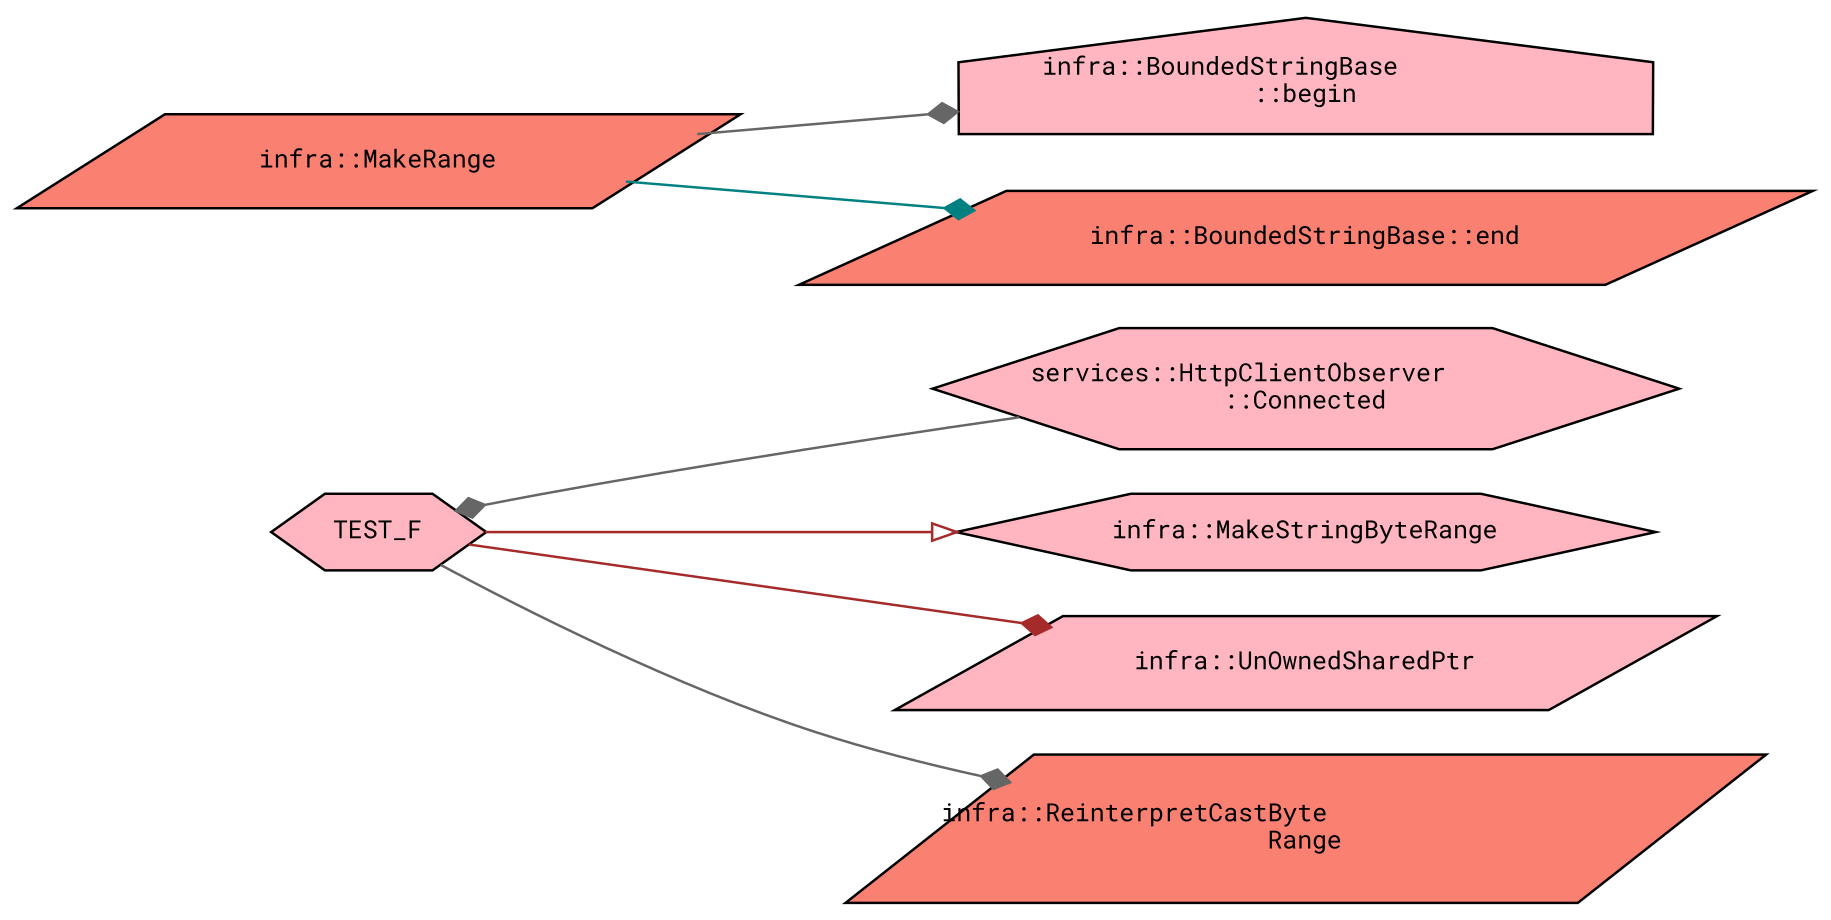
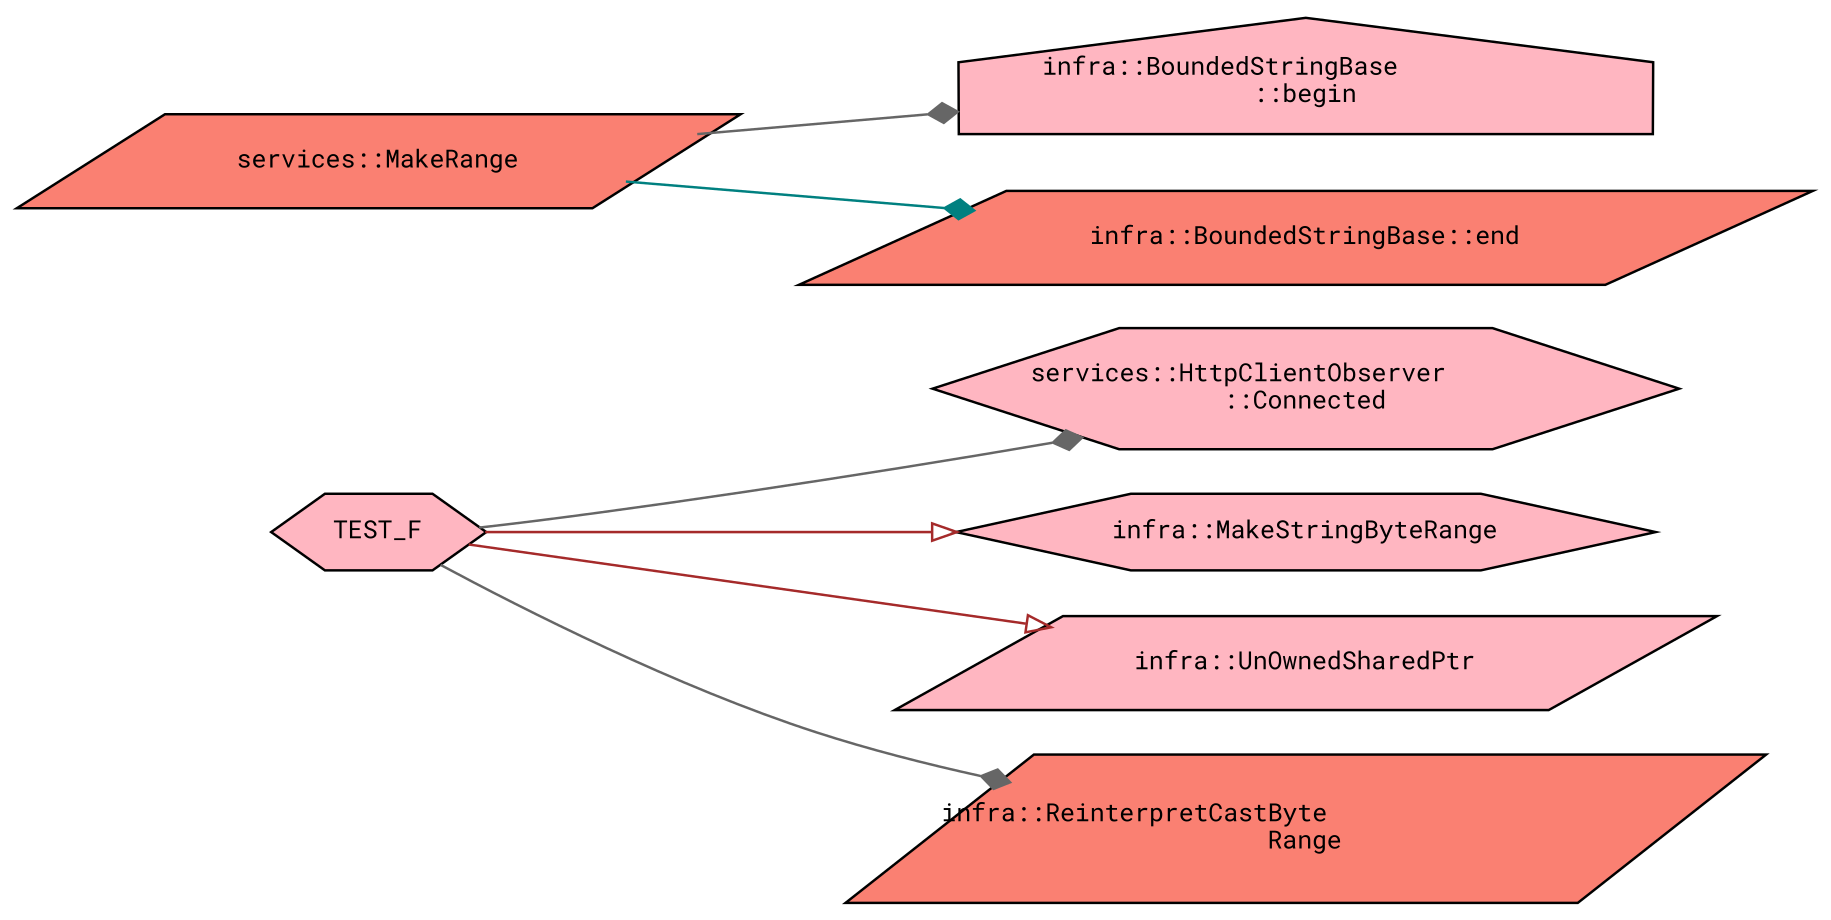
node "infra::MakeRange": label "infra::MakeRange" -> "services::MakeRange"
edge "services::HttpClientObserver ::Connected" -> "TEST_F": reversed
edge "TEST_F" -> "infra::UnOwnedSharedPtr": arrowhead diamond -> onormal
